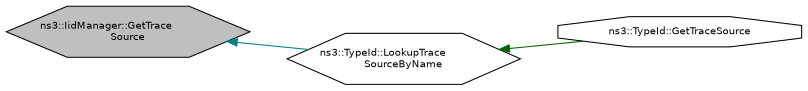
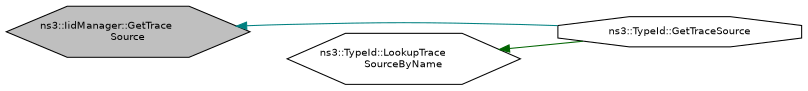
edge "ns3::TypeId::LookupTrace SourceByName" -> "ns3::IidManager::GetTrace Source": now "ns3::TypeId::GetTraceSource" -> "ns3::IidManager::GetTrace Source"
